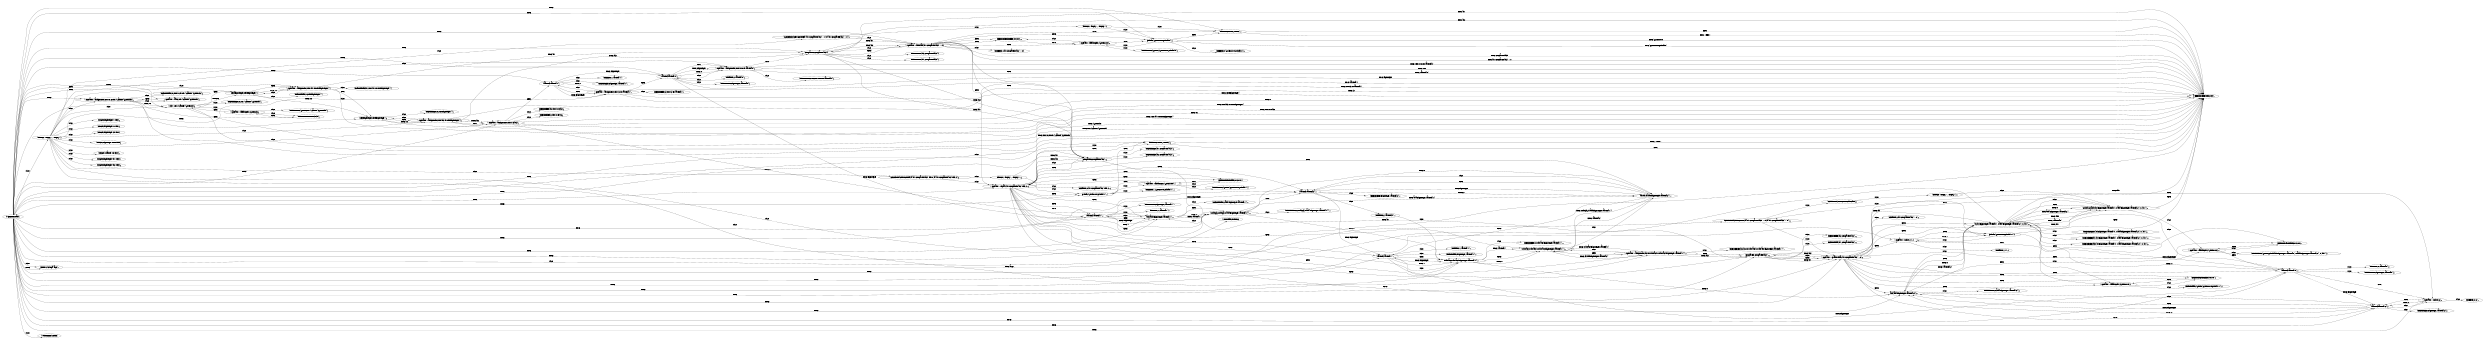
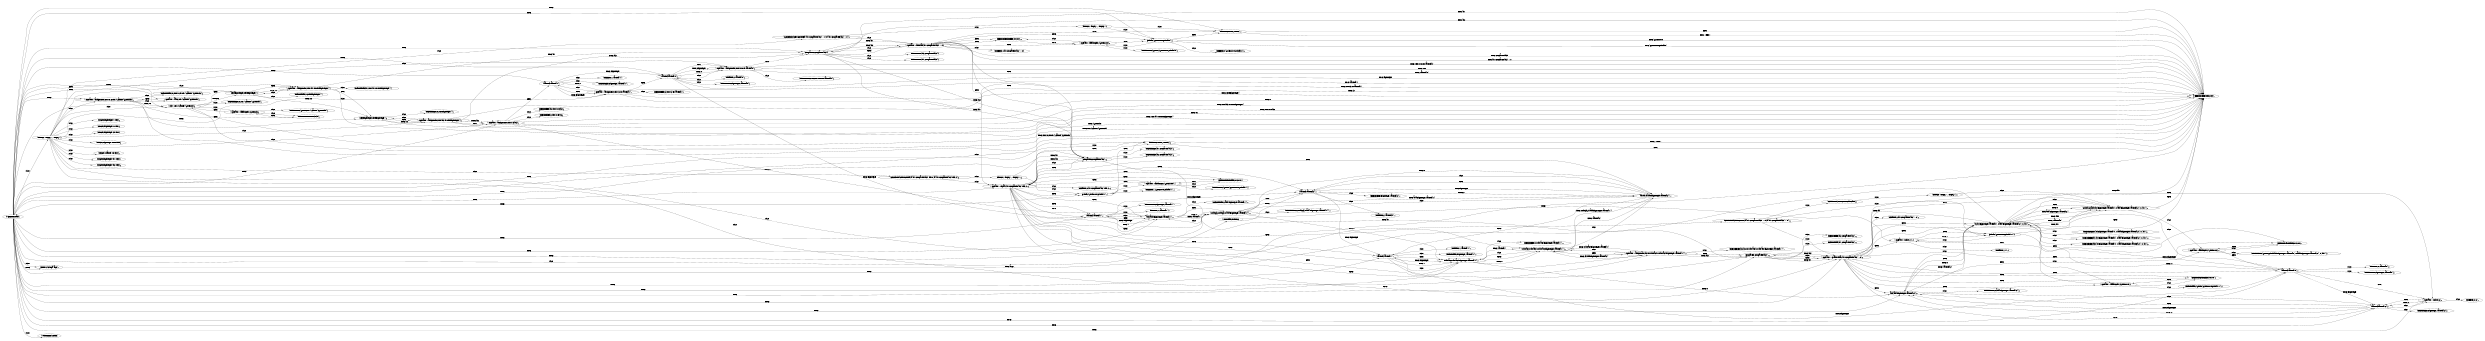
edge "(METHOD,main)" -> "(<operator>.lessThan,bi1.compareTo(bi2) < 0)": removed, label "DDG:"
edge "(divide,divide(BigInteger.valueOf(2)))" -> "(multiply,multiply(n.add(BigInteger.valueOf(1))))": added, label "AST:"
edge "(METHOD,main)" -> "(valueOf,valueOf(2))": now "(MODIFIER,PUBLIC)" -> "(valueOf,valueOf(2))"
edge "(LITERAL,2,valueOf(2))" -> "(subtract,subtract(BigInteger.valueOf(1)))": now "(subtract,subtract(n.subtract(BigInteger.valueOf(1))))" -> "(subtract,subtract(BigInteger.valueOf(1)))"
edge "(METHOD,main)" -> "(<operator>.minus,-1)": now "(MODIFIER,PUBLIC)" -> "(<operator>.minus,-1)"
